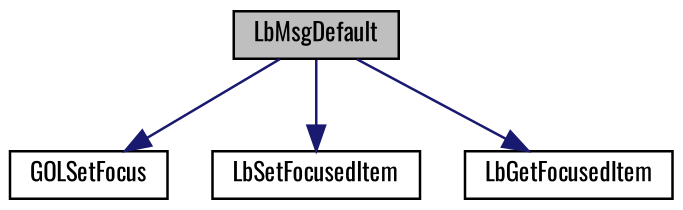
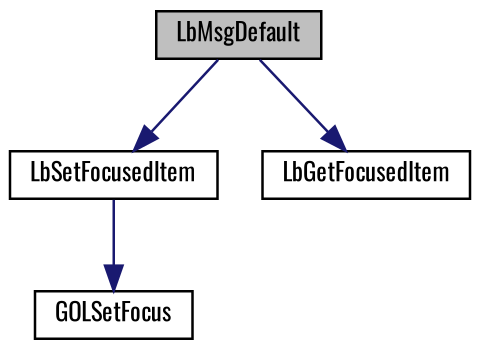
edge "LbMsgDefault" -> "GOLSetFocus": now "LbSetFocusedItem" -> "GOLSetFocus"
